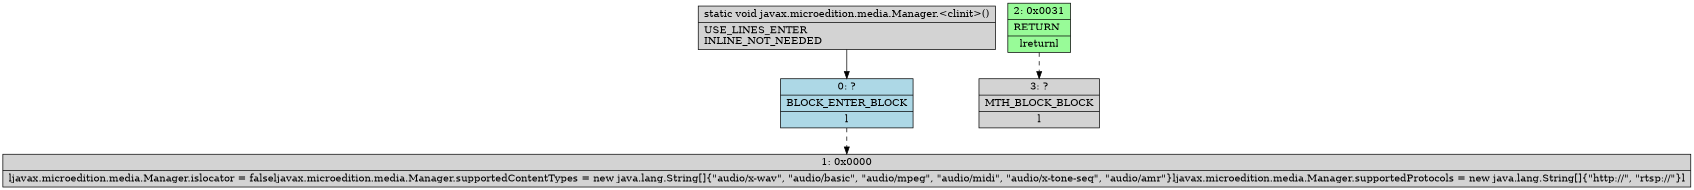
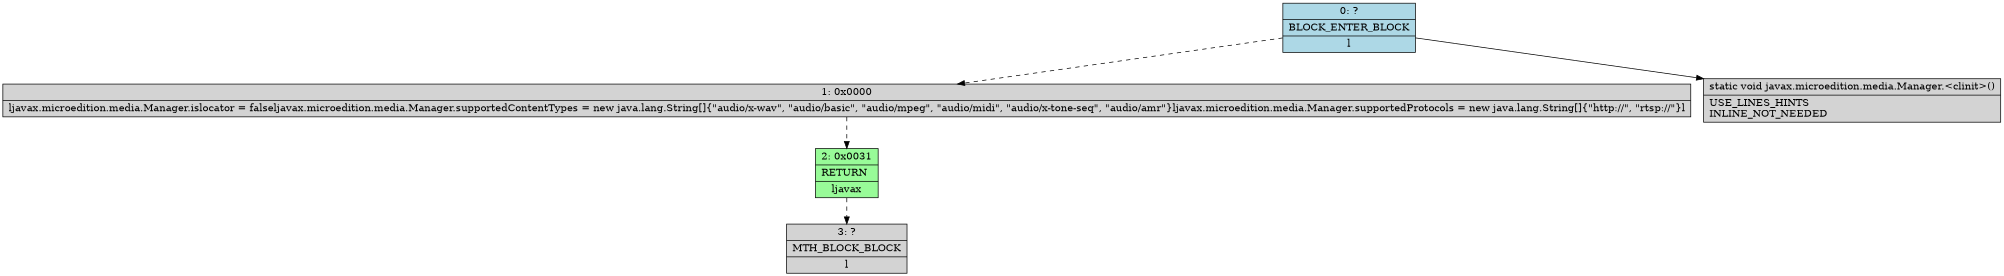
node "static void javax.microedition.media.Manager.<clinit>()": text "USE_LINES_ENTER" -> "USE_LINES_HINTS"
node "2: 0x0031": text "lreturnl" -> "ljavax"
edge "static void javax.microedition.media.Manager.<clinit>()" -> "0: ?": reversed
edge "1: 0x0000" -> "2: 0x0031": added
